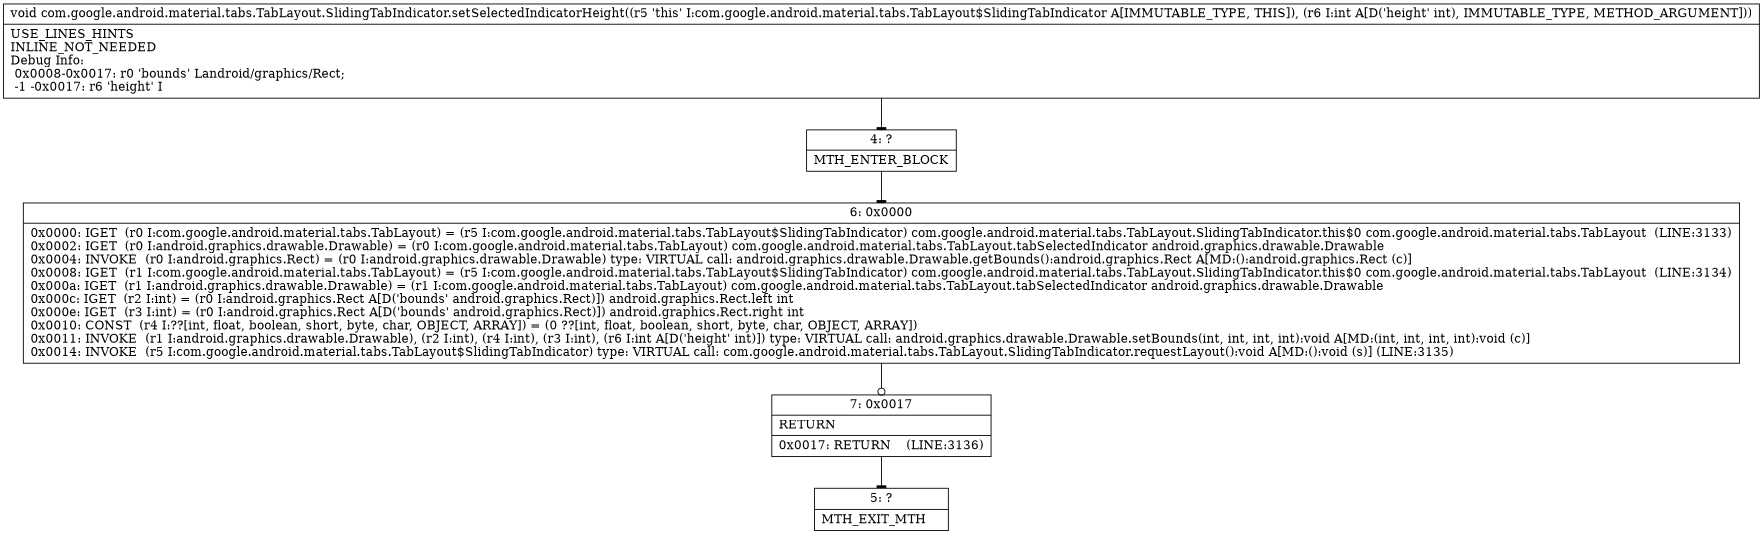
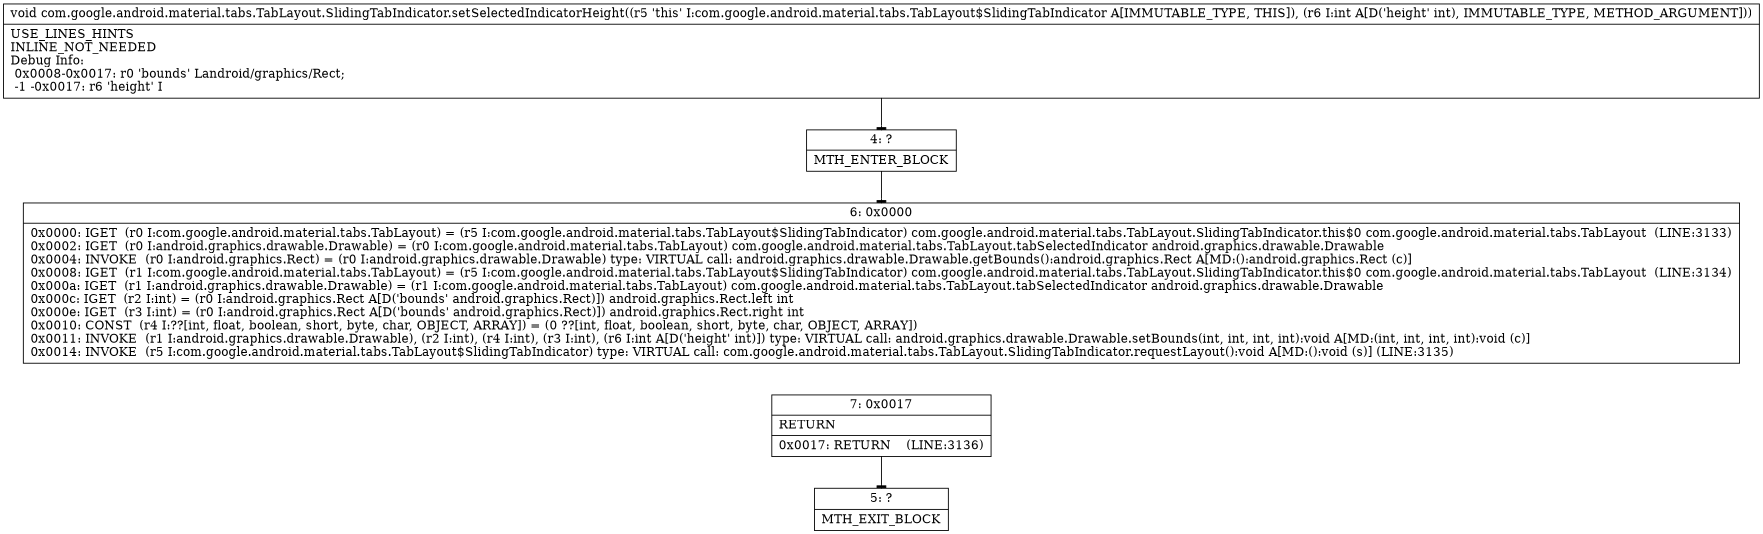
edge "6: 0x0000" -> "7: 0x0017": removed
node "5: ?": text "MTH_EXIT_MTH" -> "MTH_EXIT_BLOCK"
